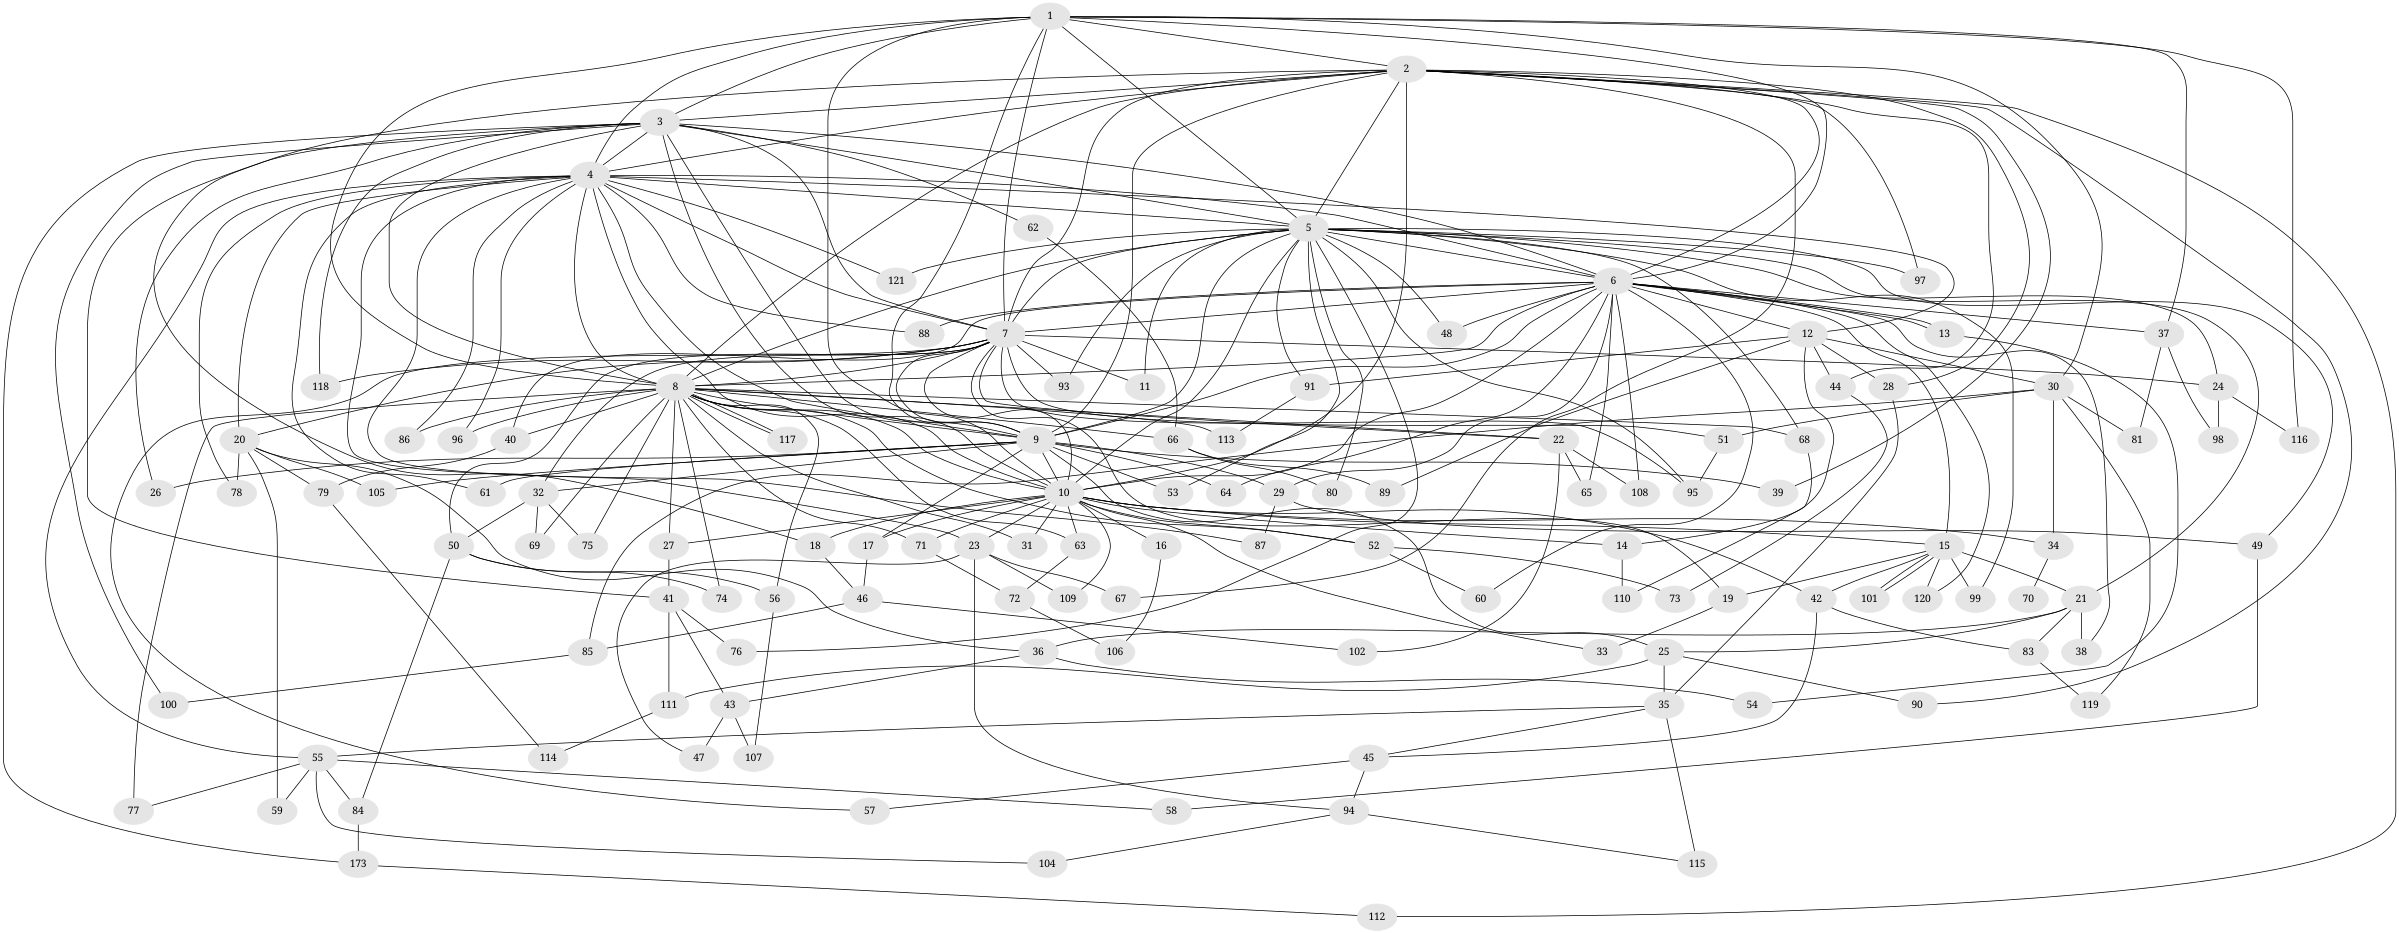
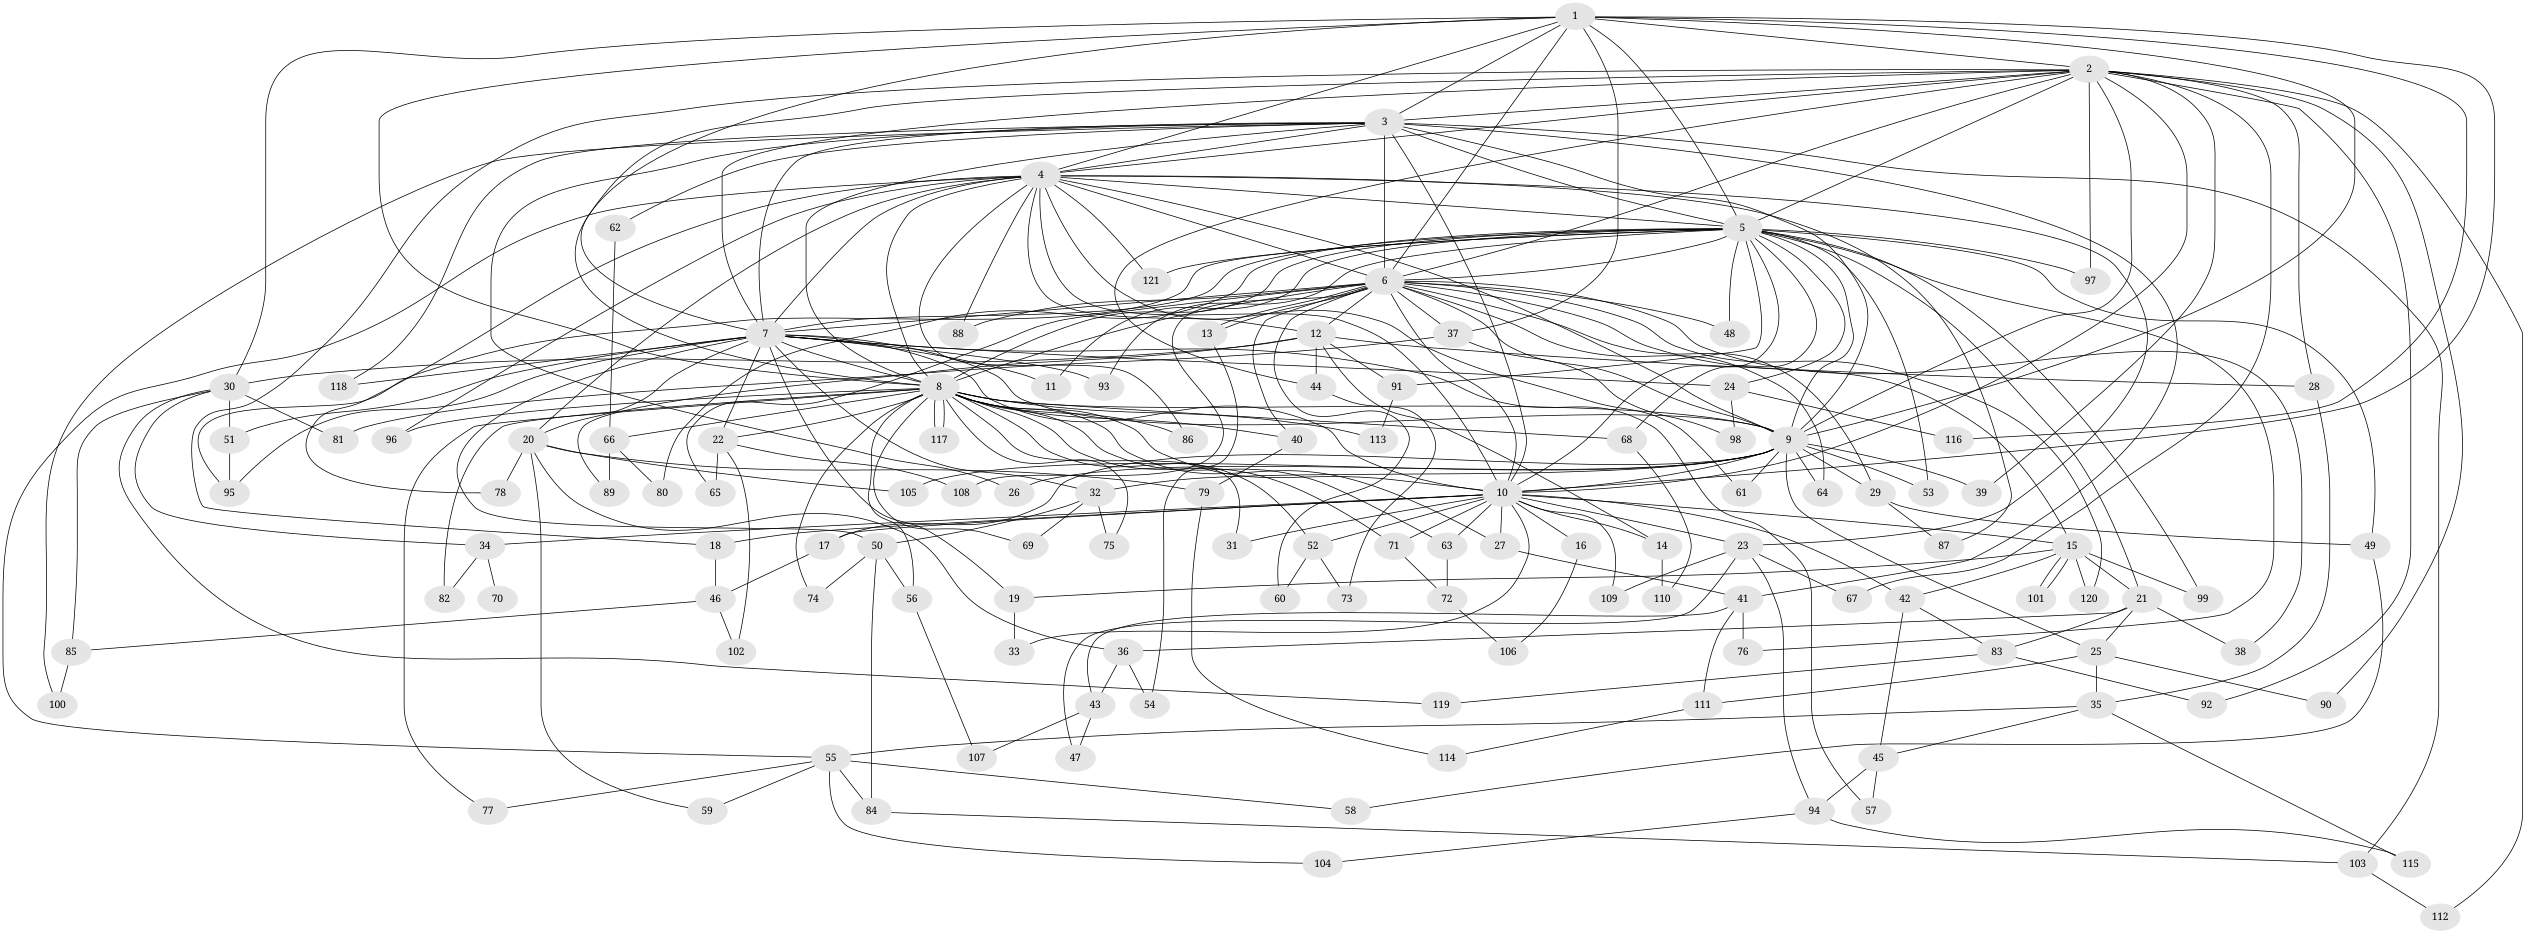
node "82": added
node "92": added
node "173": label "173" -> "103"
